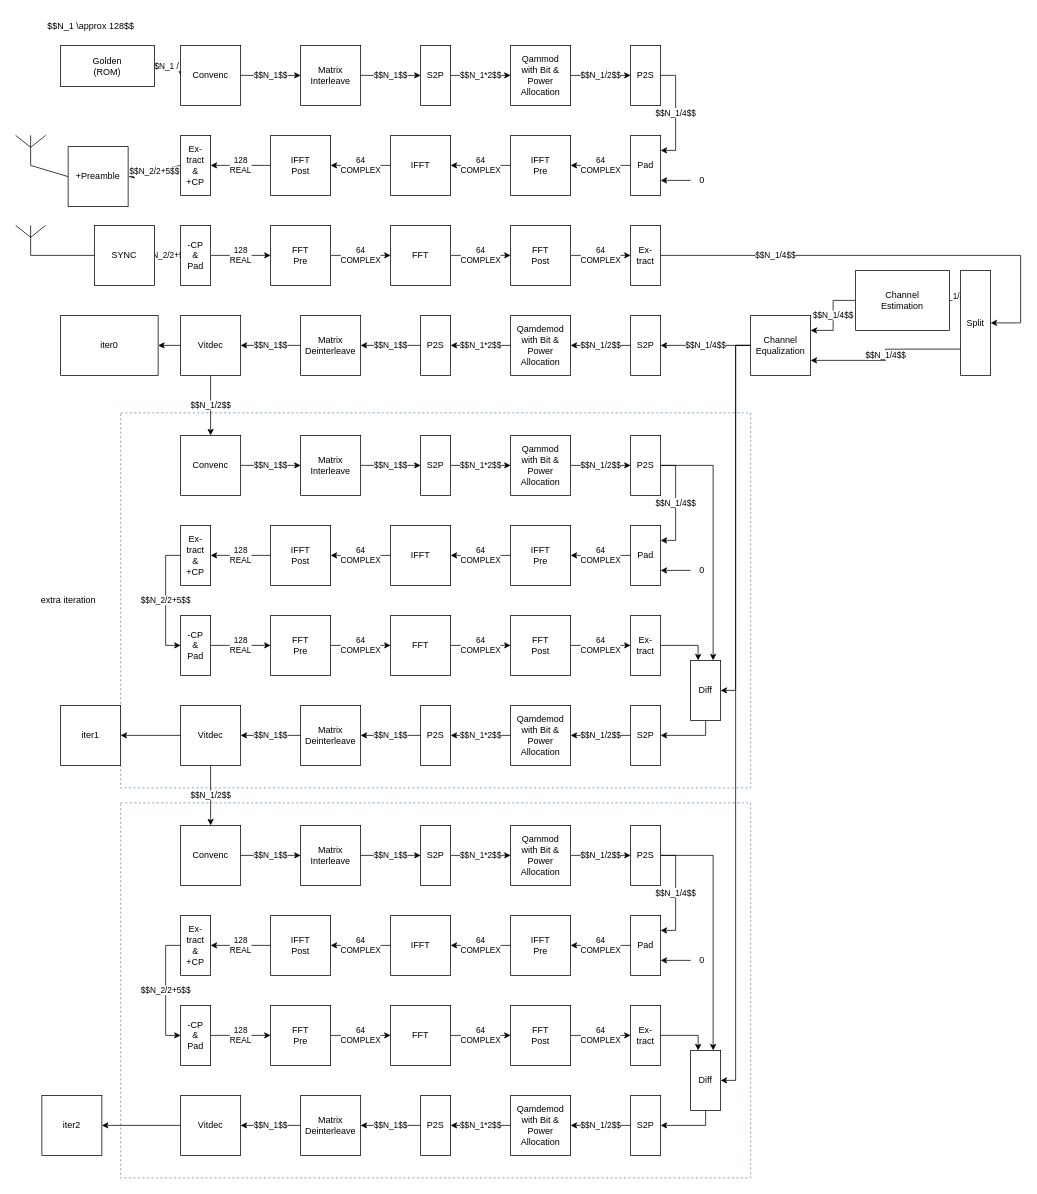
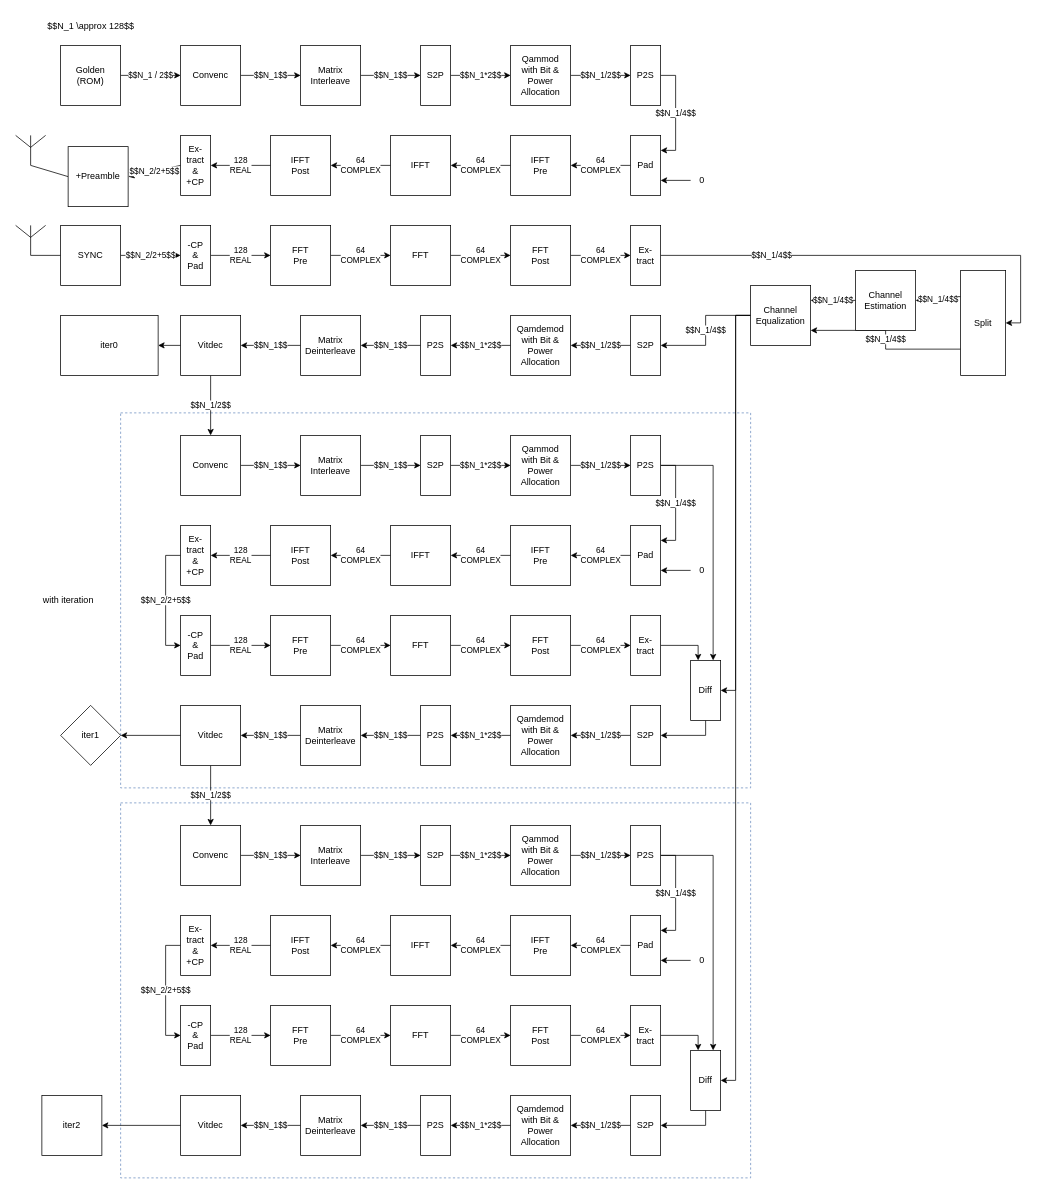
node "Golden (ROM)": size 94x41 -> 60x60
node "SYNC": moved (124, 255) -> (90, 255)
node "Channel Estimation": size 94x60 -> 60x60
node "Split": size 30x105 -> 45x105
node "Channel Equalization": moved (780, 345) -> (780, 315)
node "extra iteration": label "extra iteration" -> "with iteration"
node "iter1": shape rectangle -> diamond
